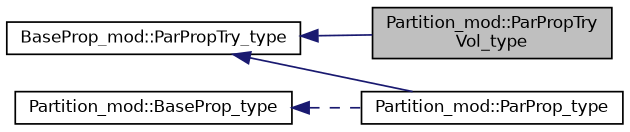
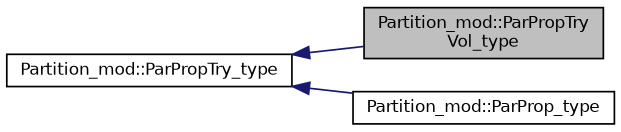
node "BaseProp_mod::ParPropTry_type": label "BaseProp_mod::ParPropTry_type" -> "Partition_mod::ParPropTry_type"
node "Partition_mod::BaseProp_type": removed
